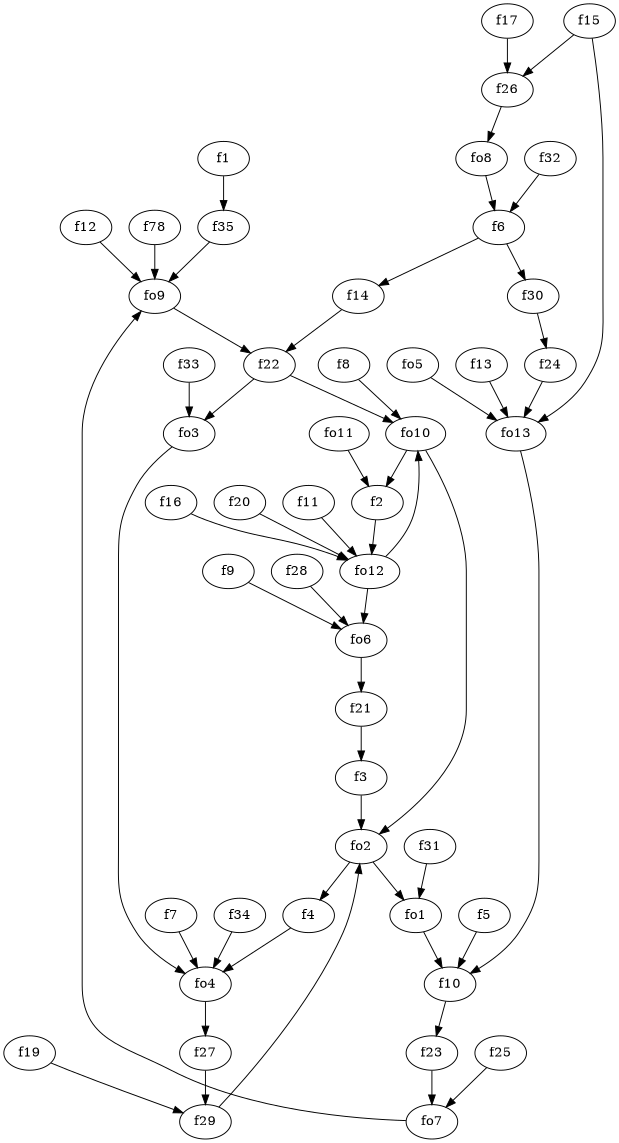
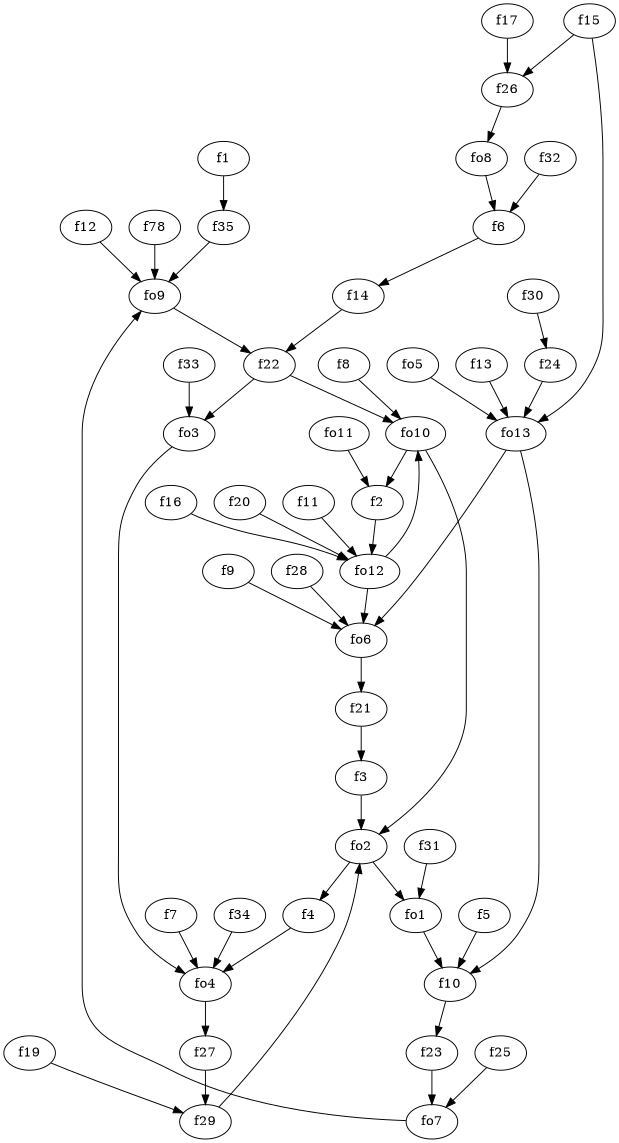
edge "f6" -> "f30": removed
edge "fo13" -> "fo6": added
